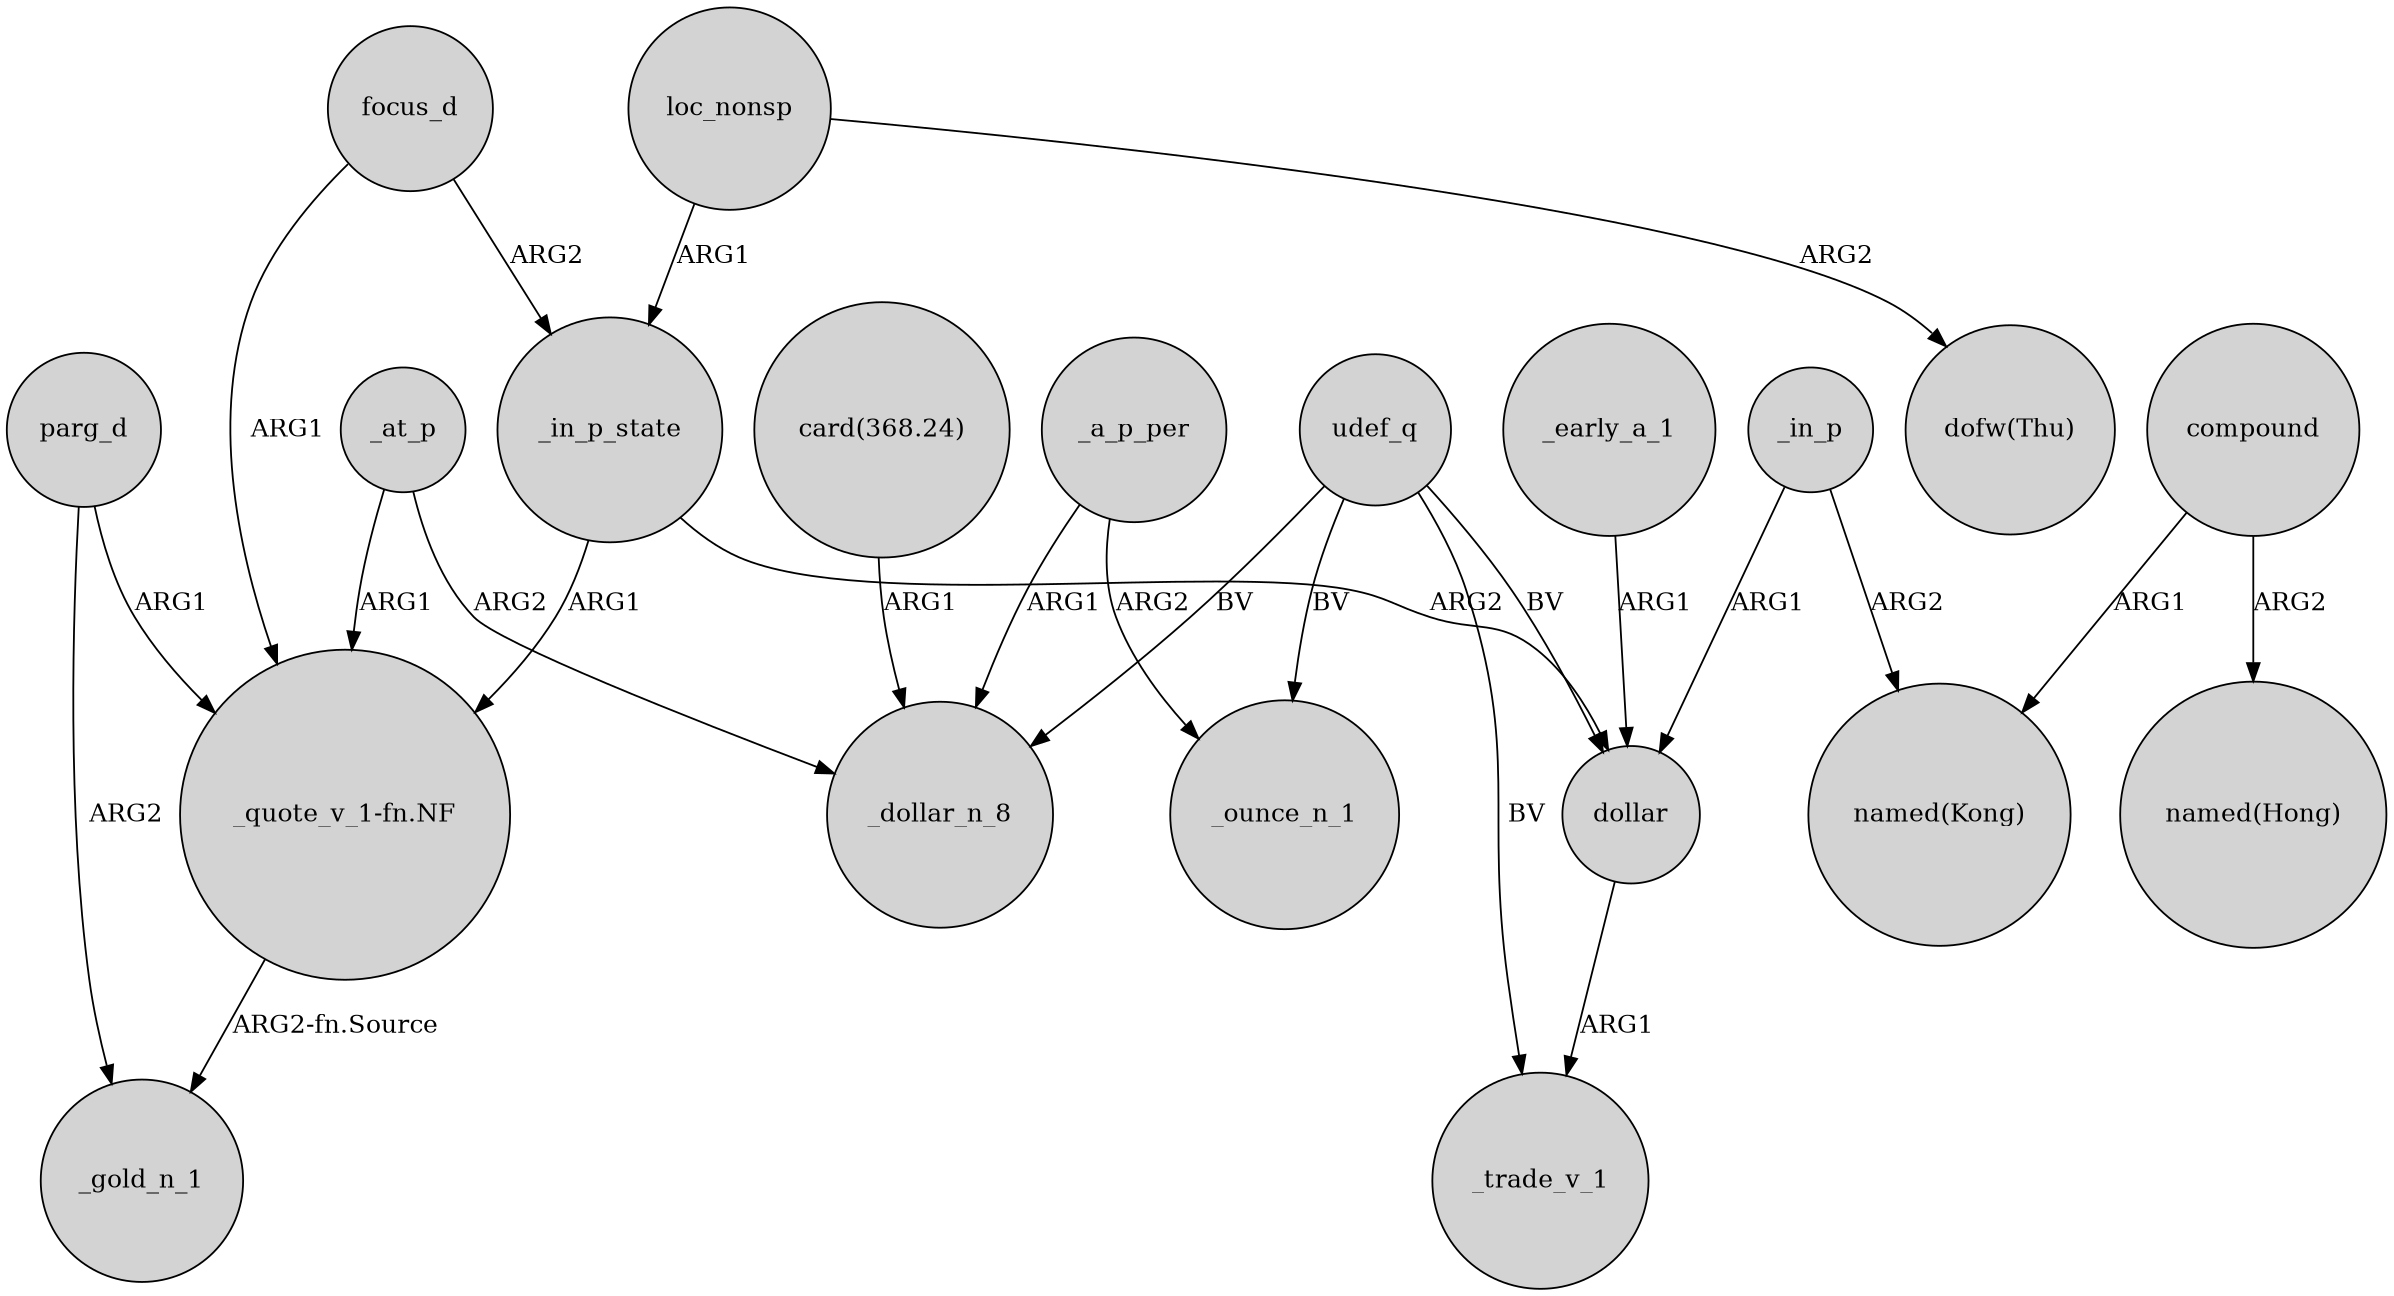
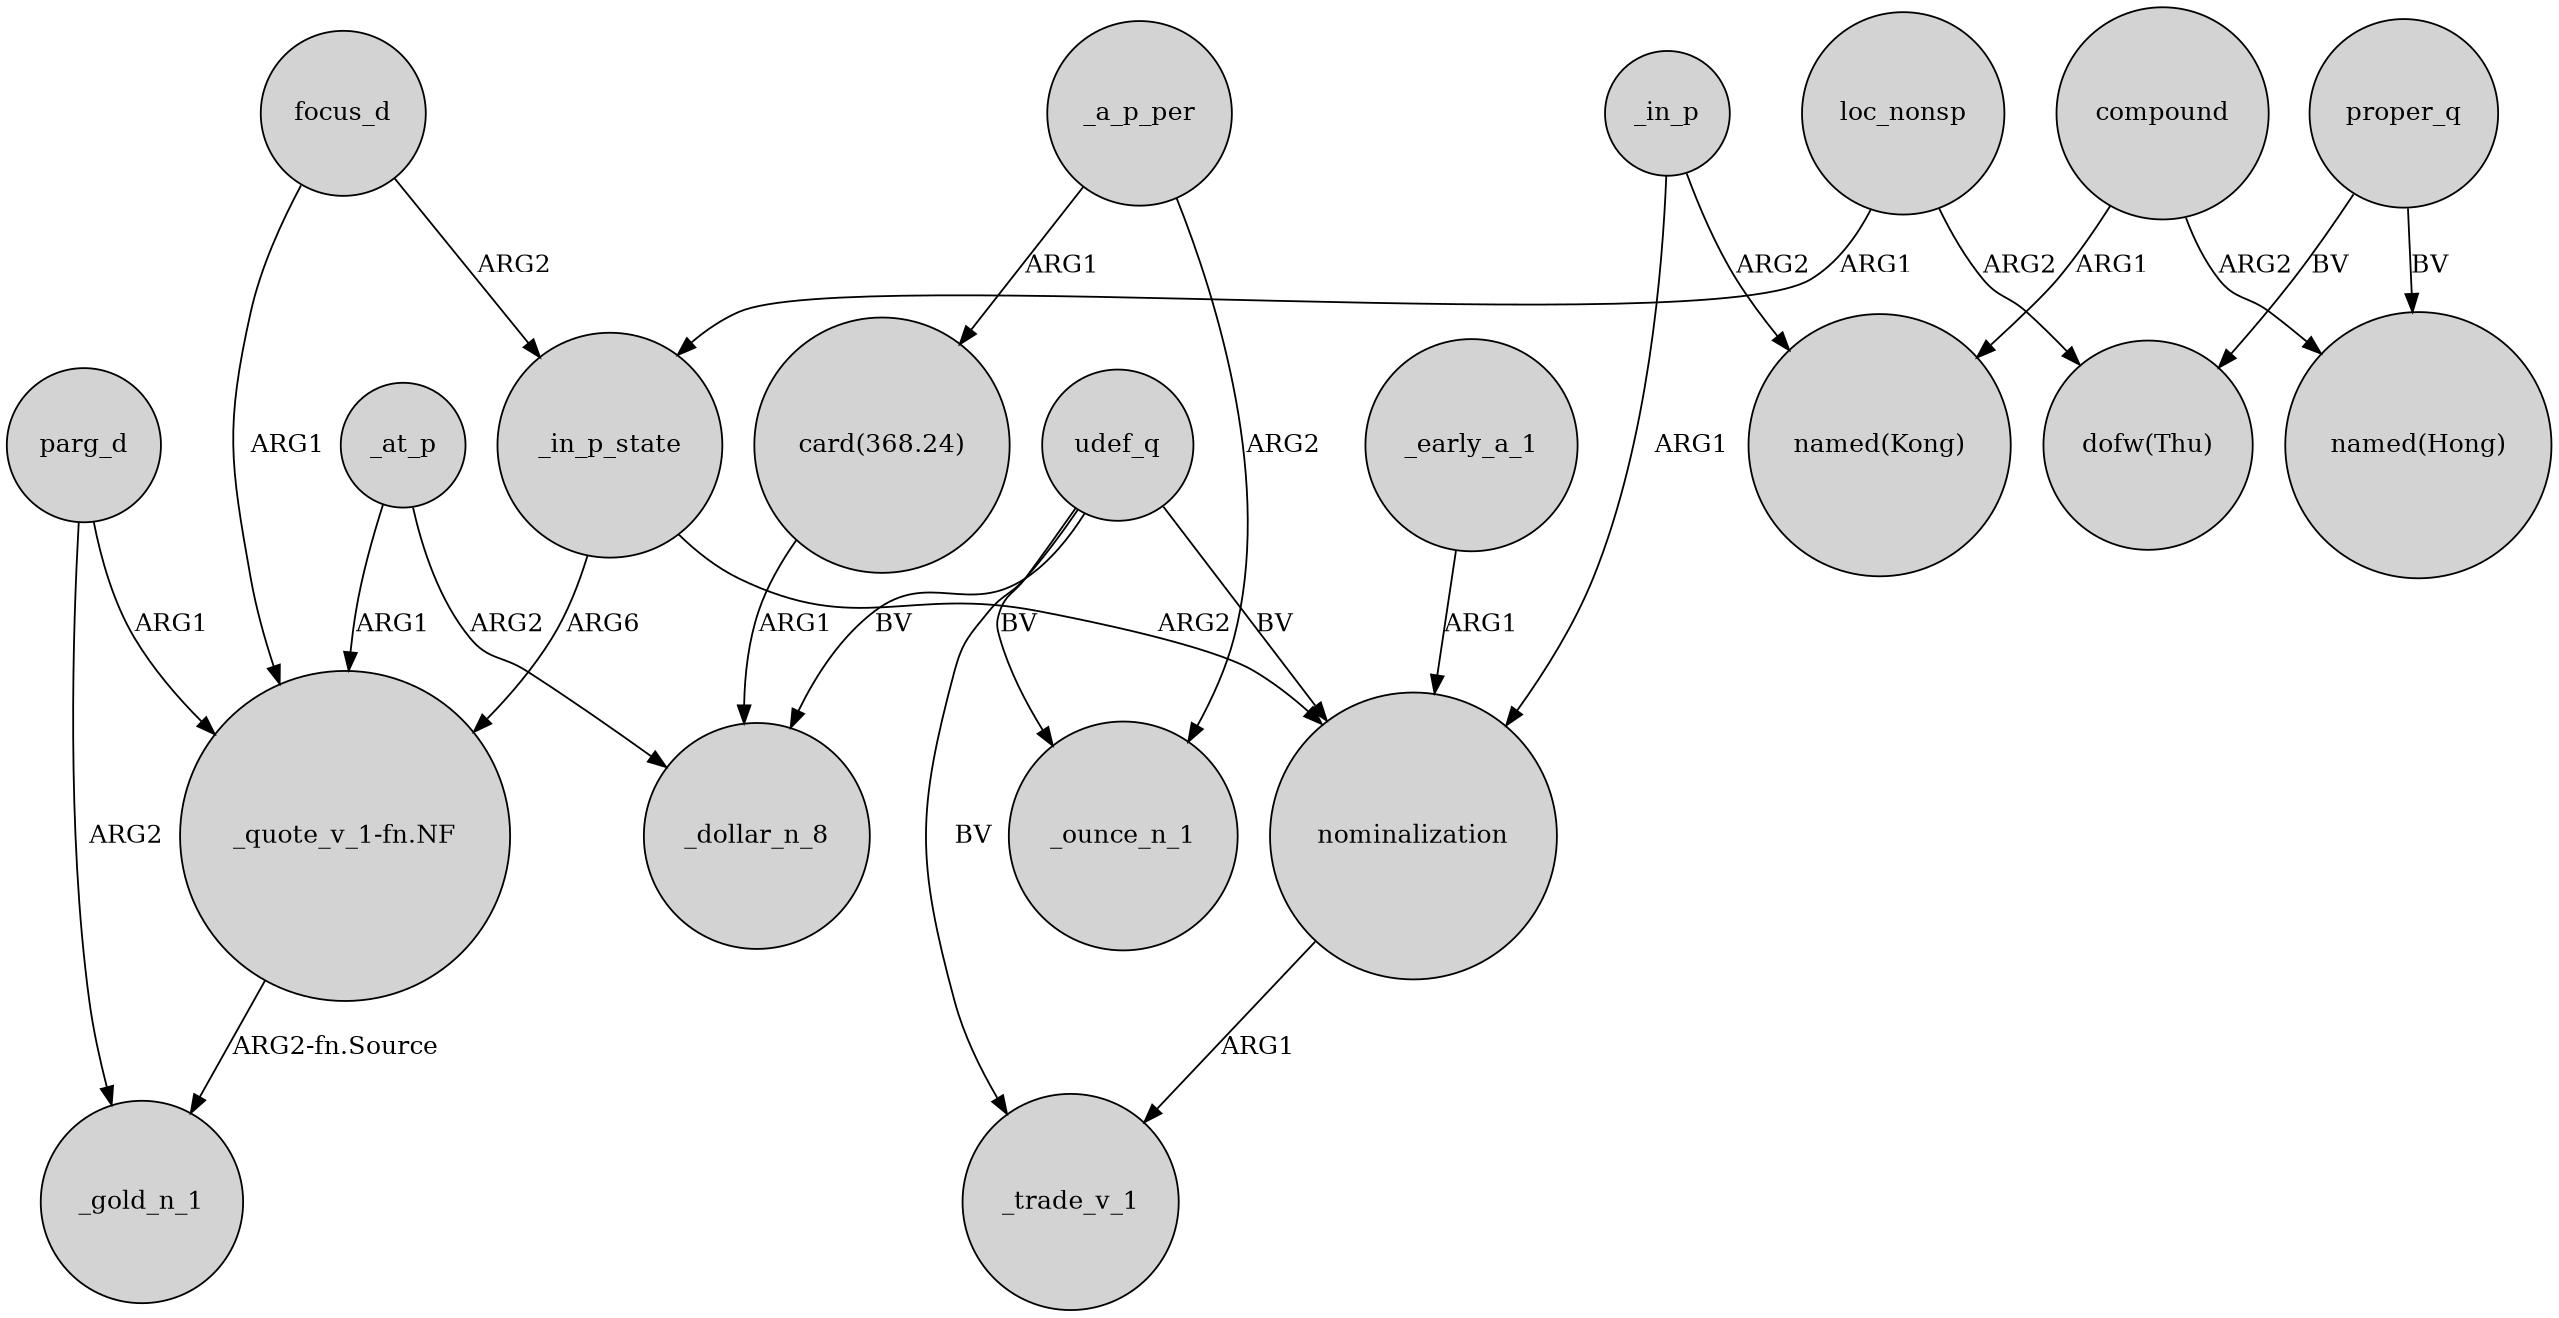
node "proper_q": added
edge "_a_p_per" -> "_dollar_n_8": now "_a_p_per" -> "card(368.24)"
edge "_in_p_state" -> "_quote_v_1-fn.NF": label "ARG1" -> "ARG6"
node "dollar": label "dollar" -> "nominalization"
